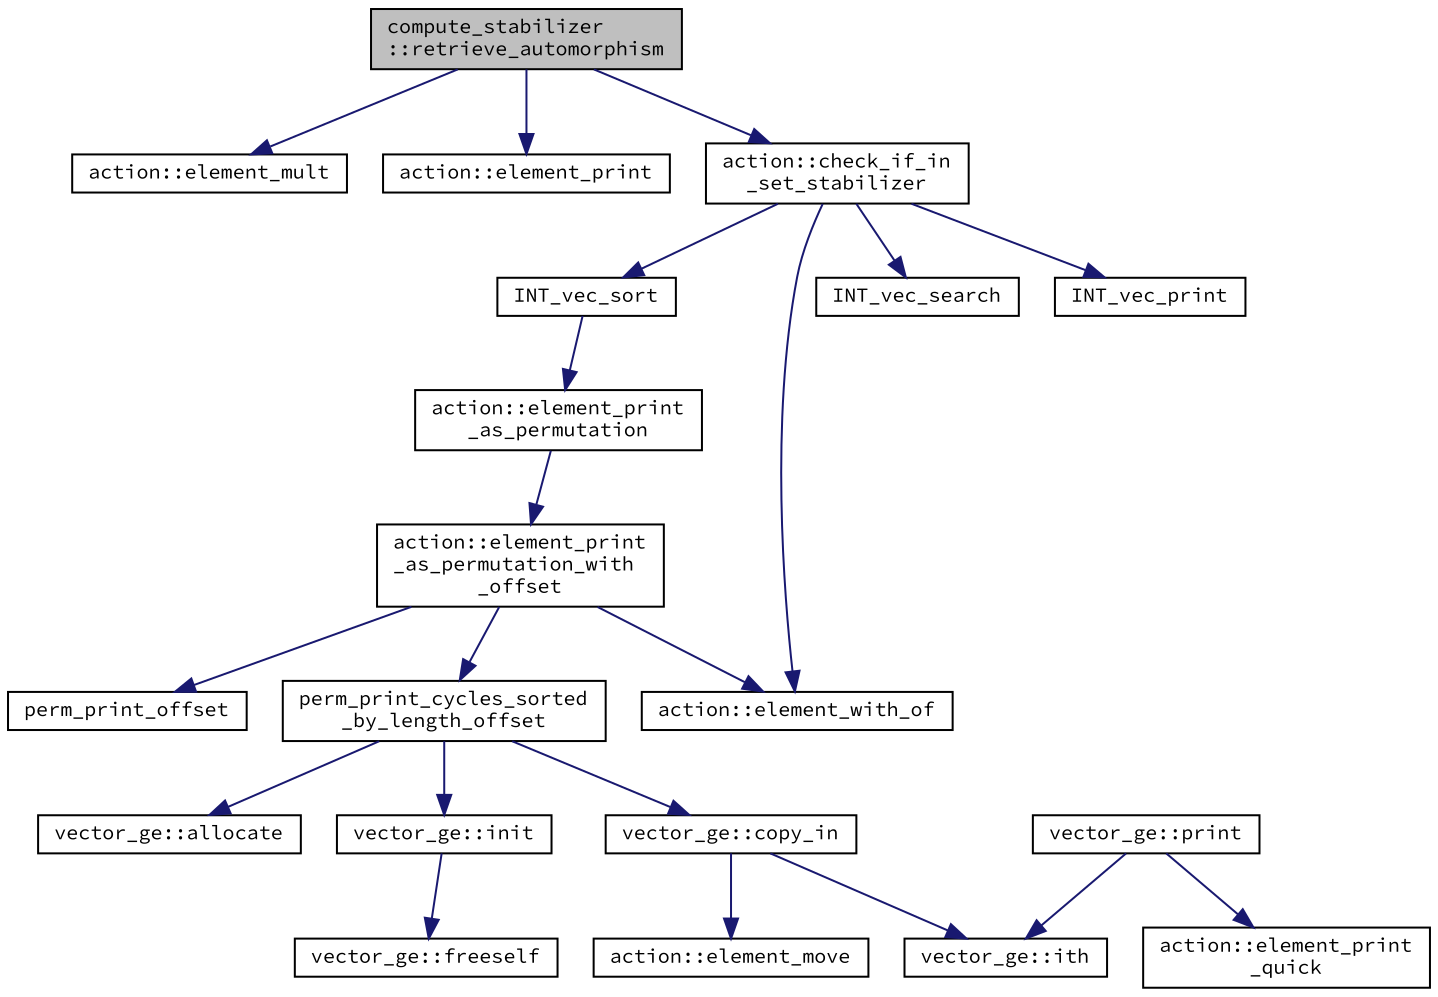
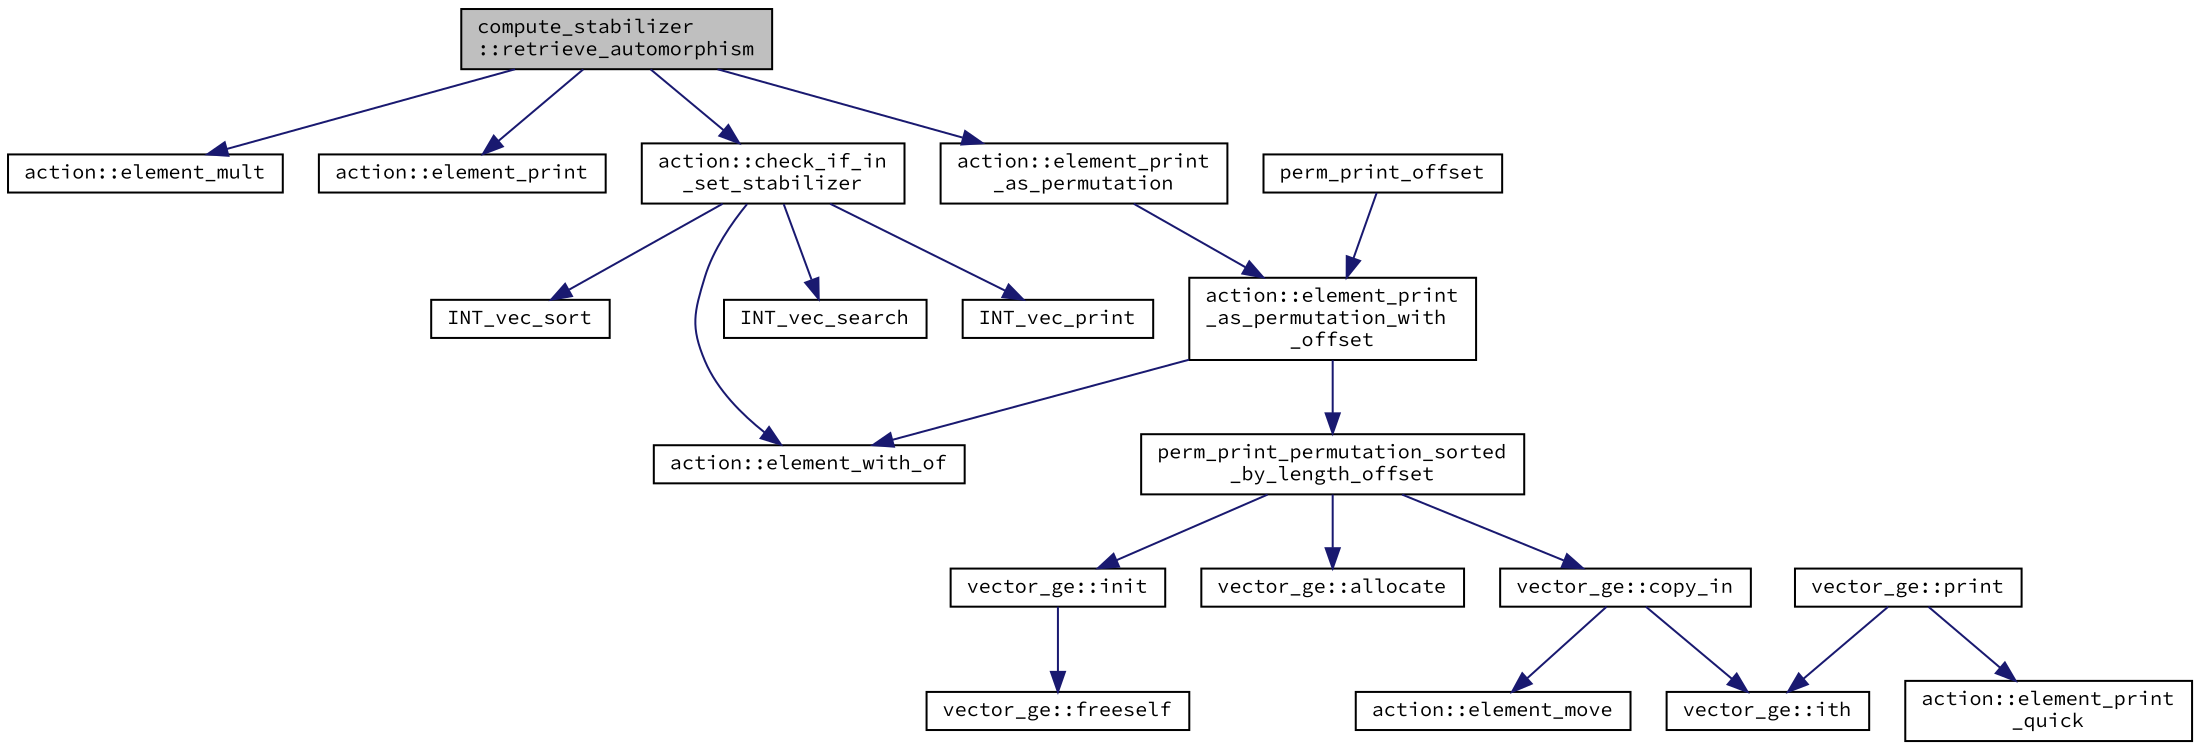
edge "INT_vec_sort" -> "action::element_print _as_permutation": now "compute_stabilizer ::retrieve_automorphism" -> "action::element_print _as_permutation"
edge "action::element_print _as_permutation_with _offset" -> "perm_print_offset": reversed
node "perm_print_cycles_sorted _by_length_offset": label "perm_print_cycles_sorted _by_length_offset" -> "perm_print_permutation_sorted _by_length_offset"
